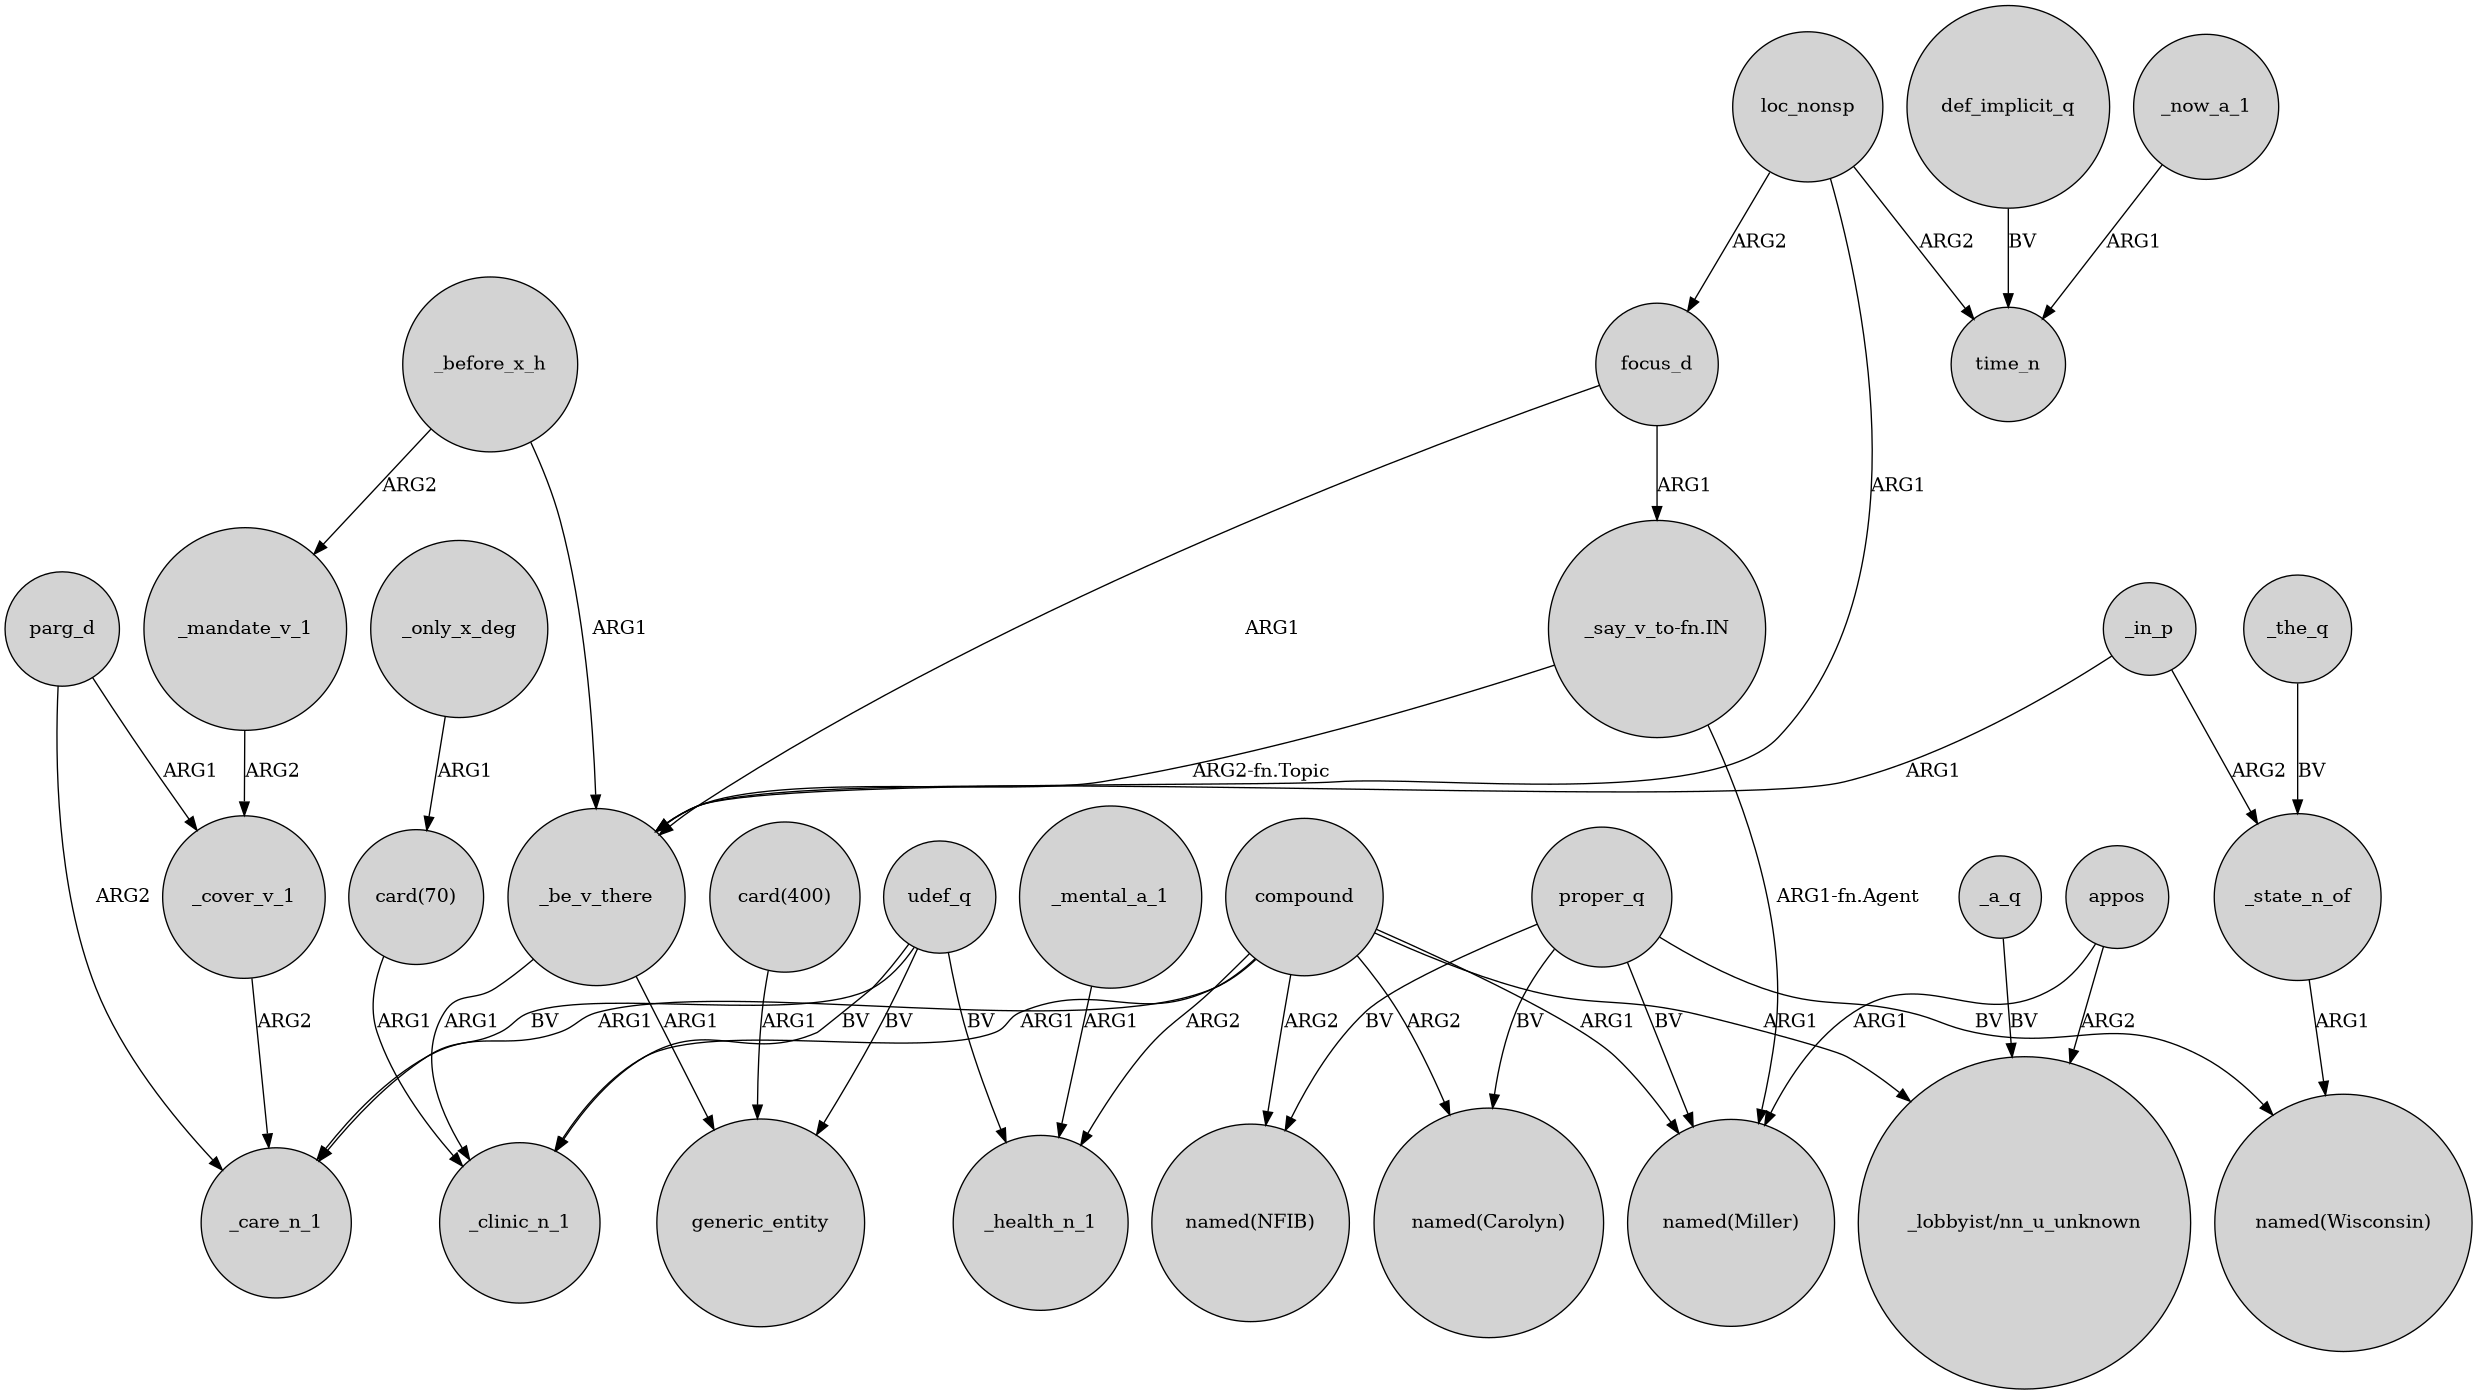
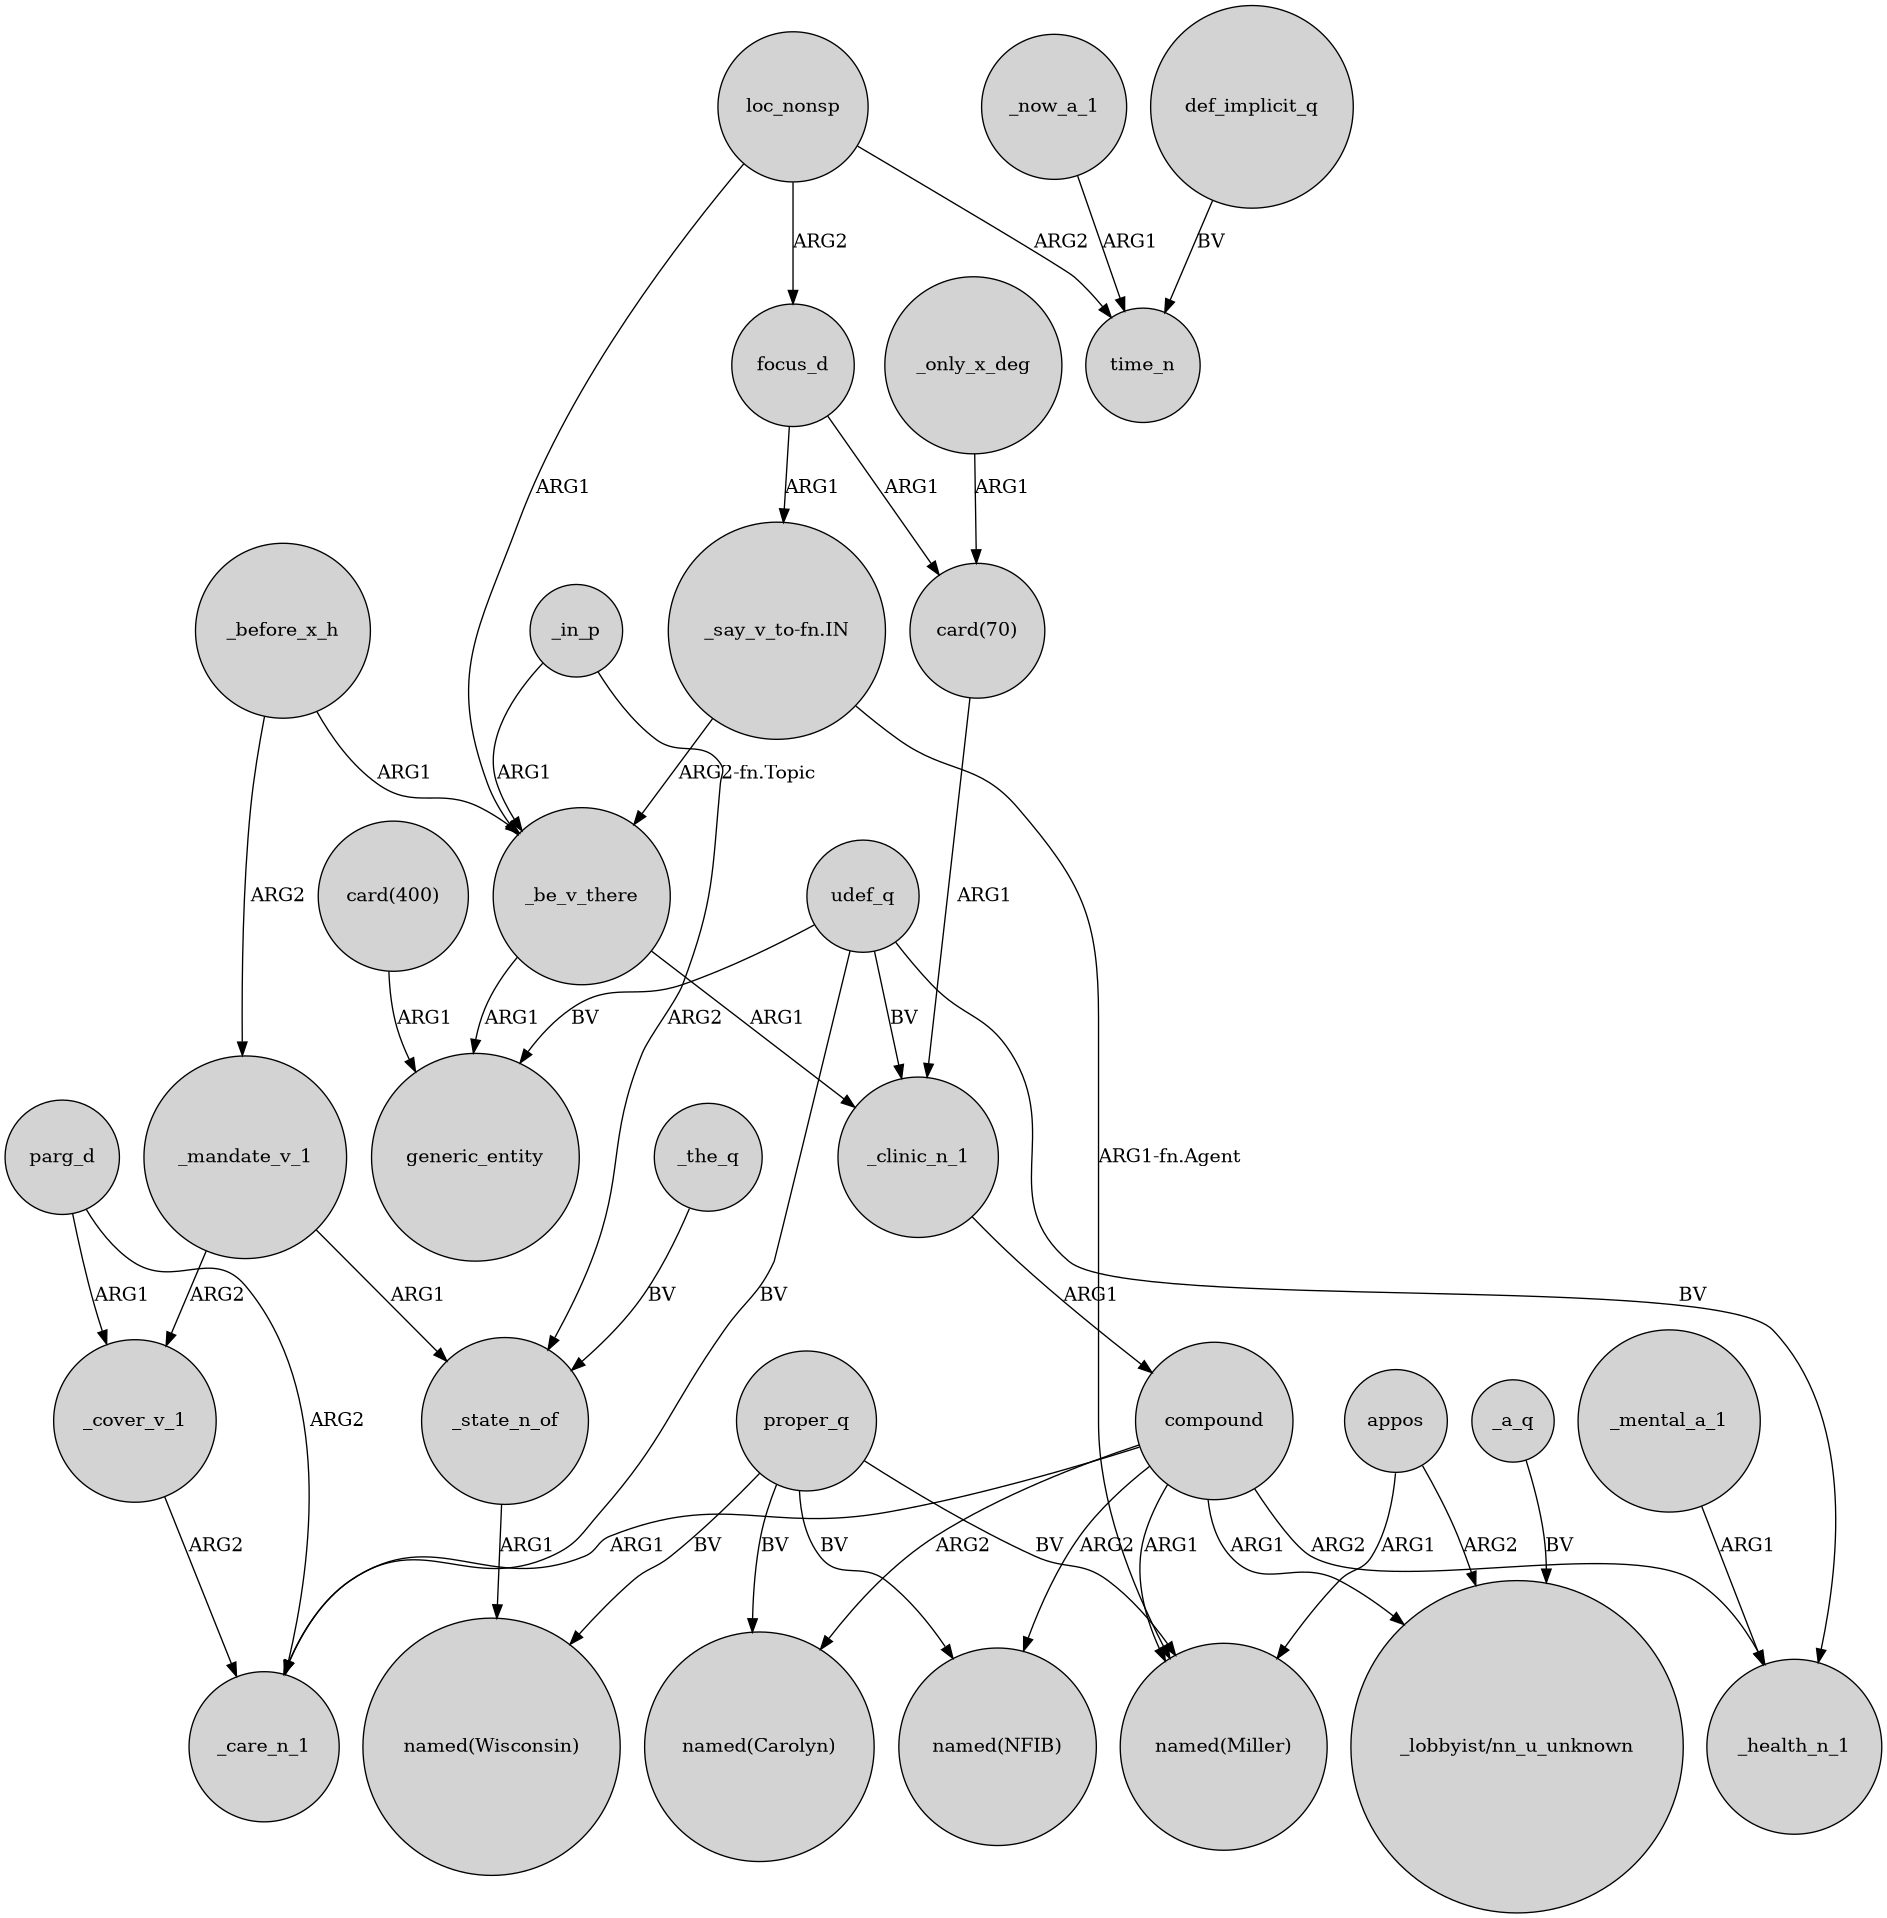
edge "focus_d" -> "_be_v_there": now "focus_d" -> "card(70)"
edge "compound" -> "_clinic_n_1": reversed
edge "_mandate_v_1" -> "_state_n_of": added, label "ARG1"
